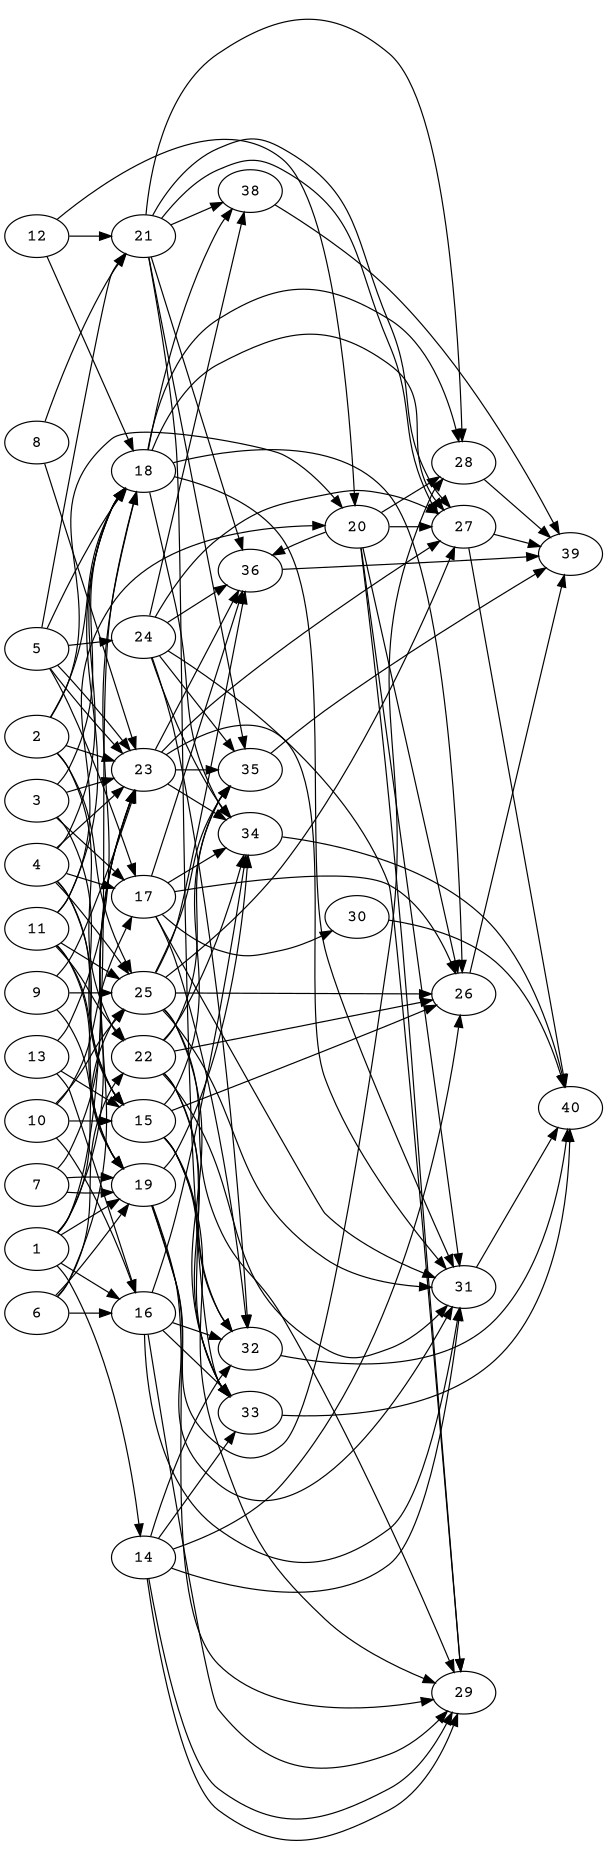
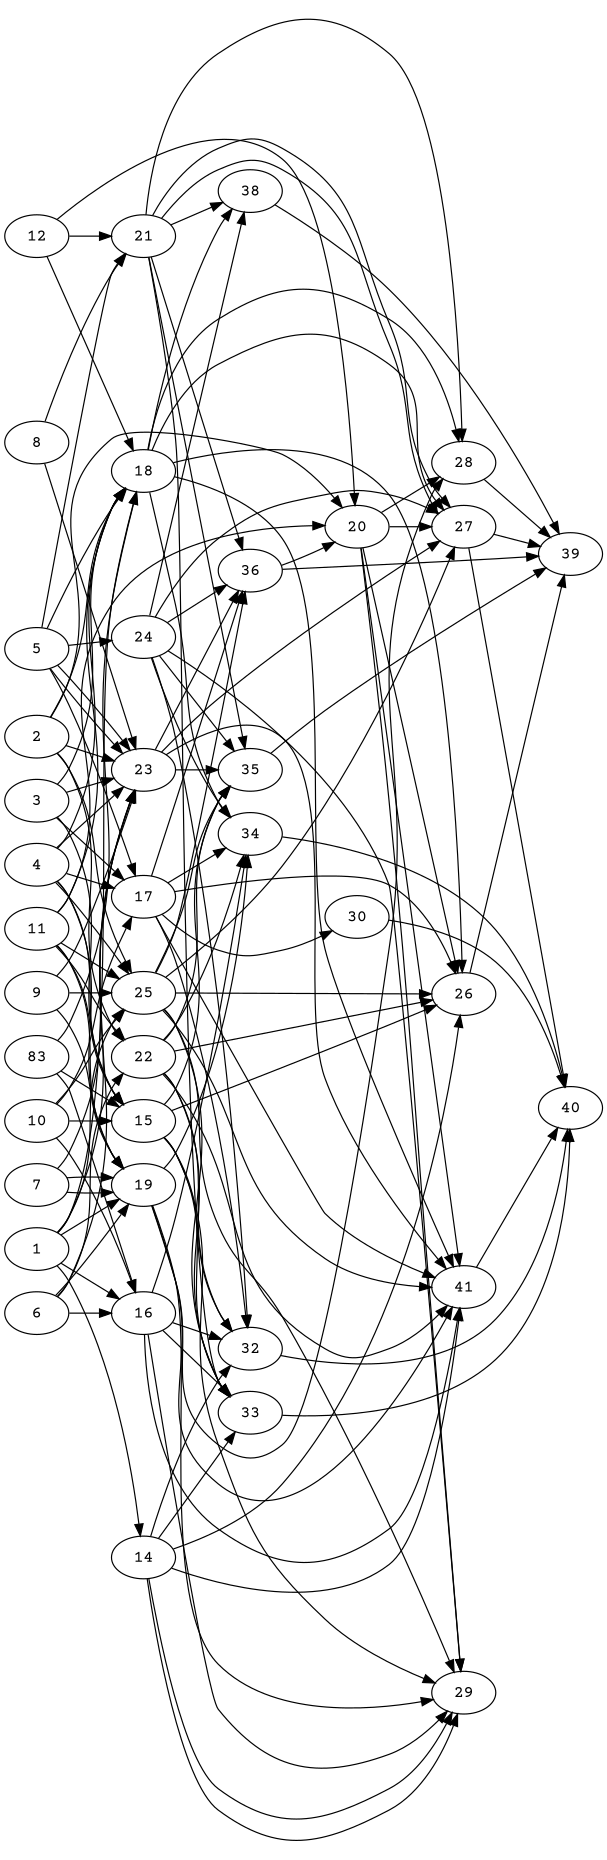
edge "20" -> "36": reversed
edge "23" -> "34": removed
node "13": label "13" -> "83"
node "31": label "31" -> "41"
